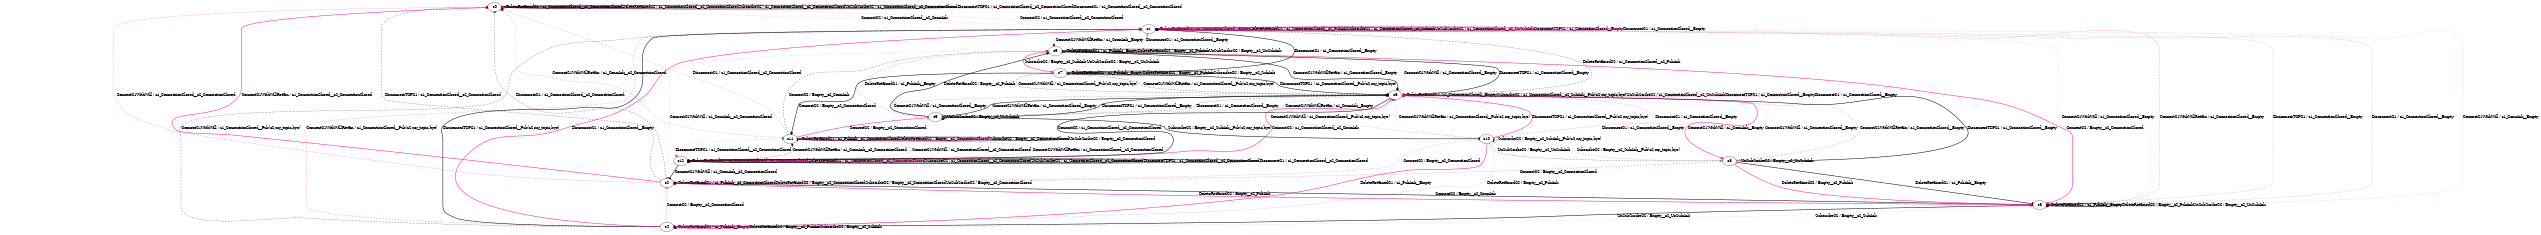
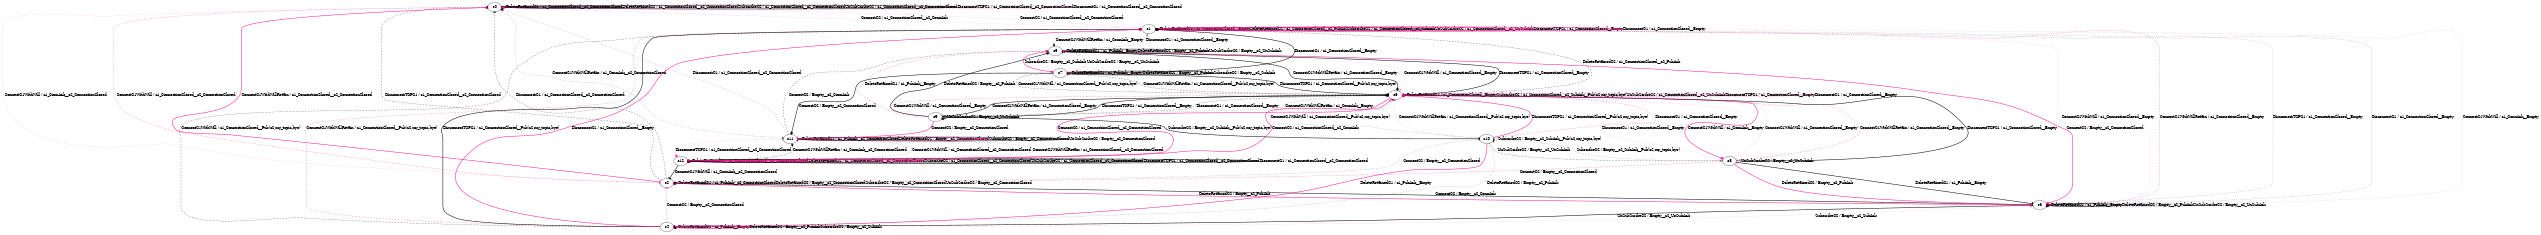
edge "s5" -> "s2": now "s0" -> "s2"
edge "s7" -> "s5": arrowhead onormal -> diamond
edge "s11" -> "s9": reversed
edge "s6" -> "s12": color black -> deeppink
